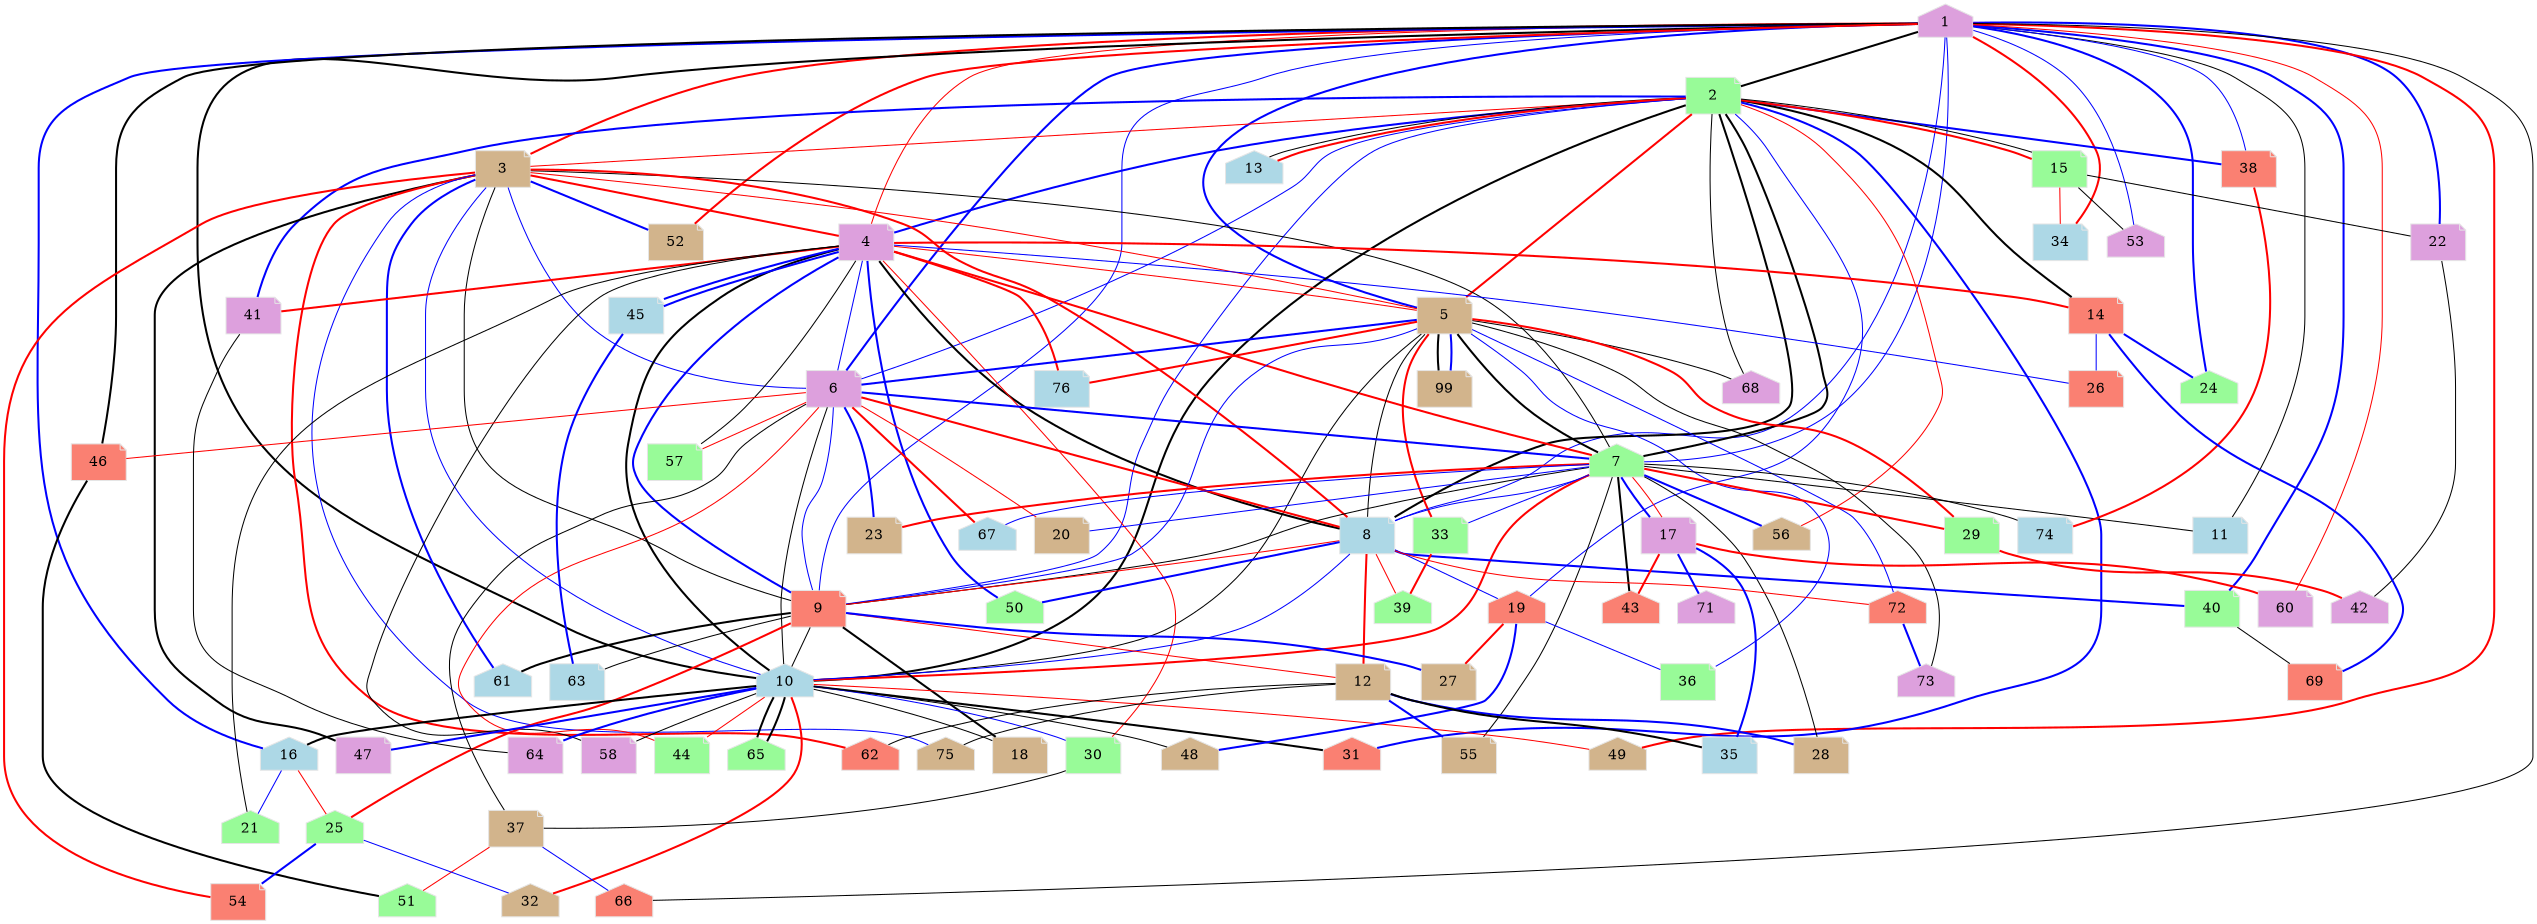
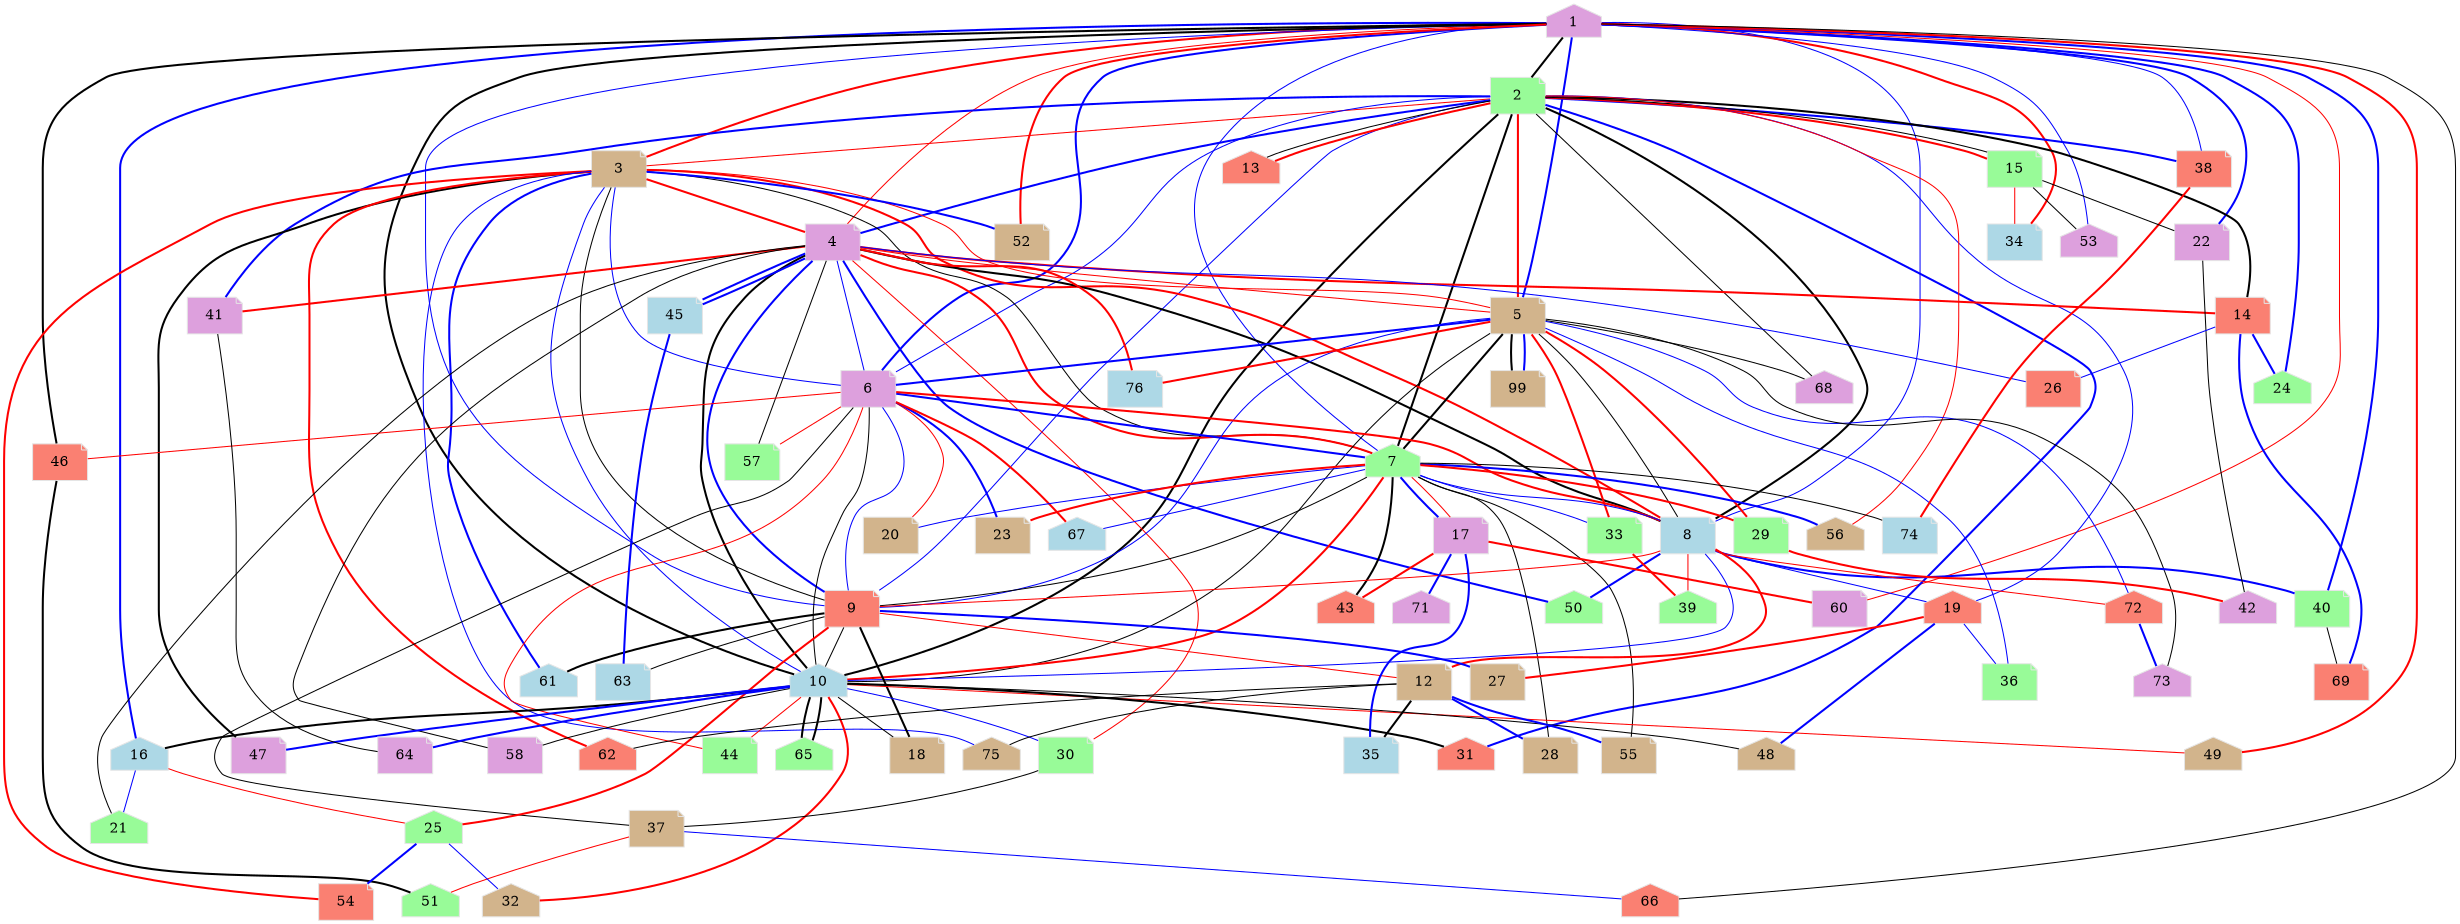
node "13": fillcolor lightblue -> salmon
node "11": removed
